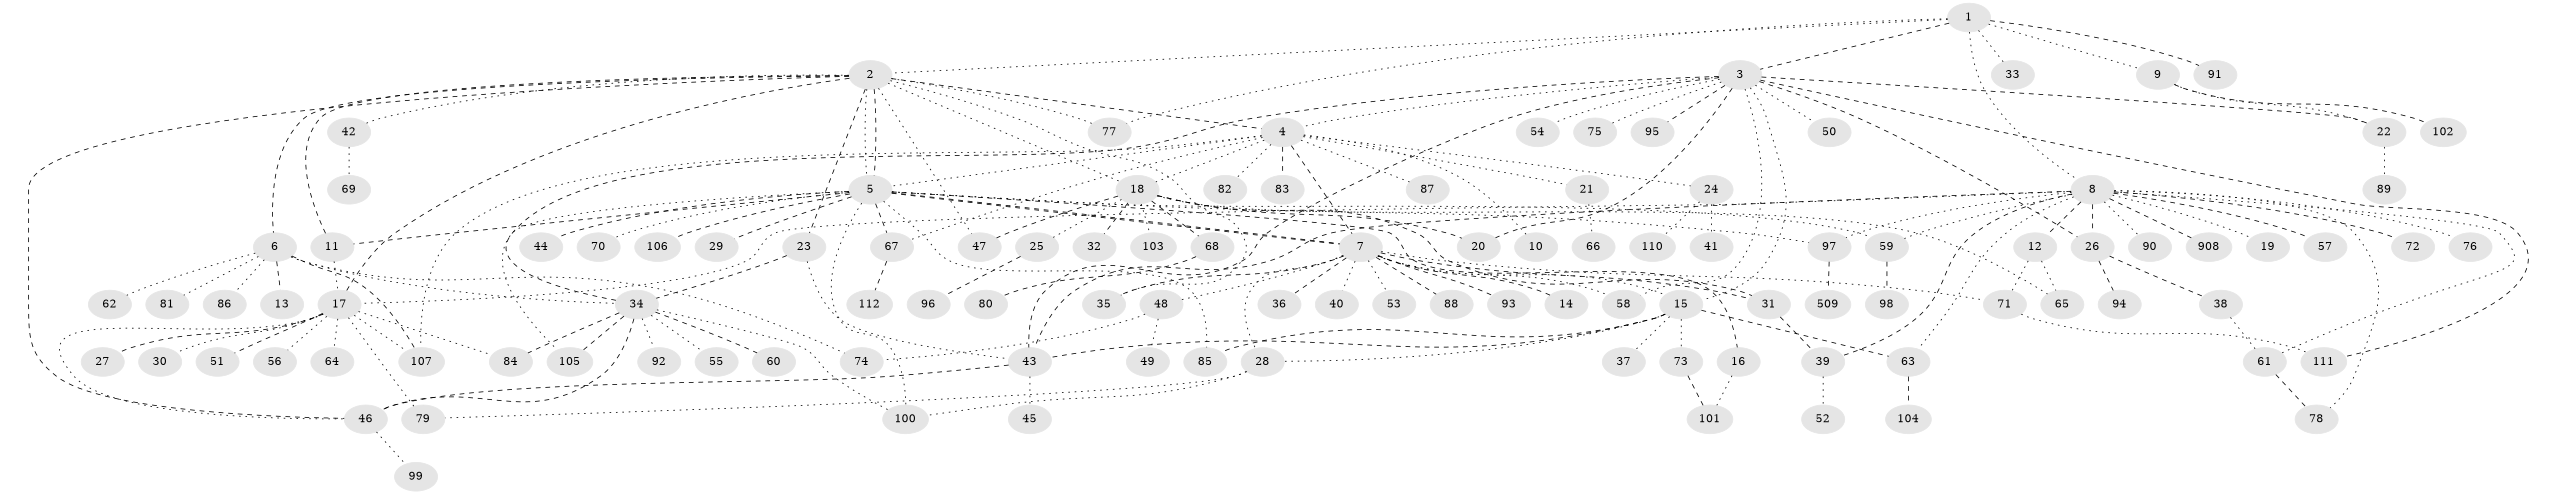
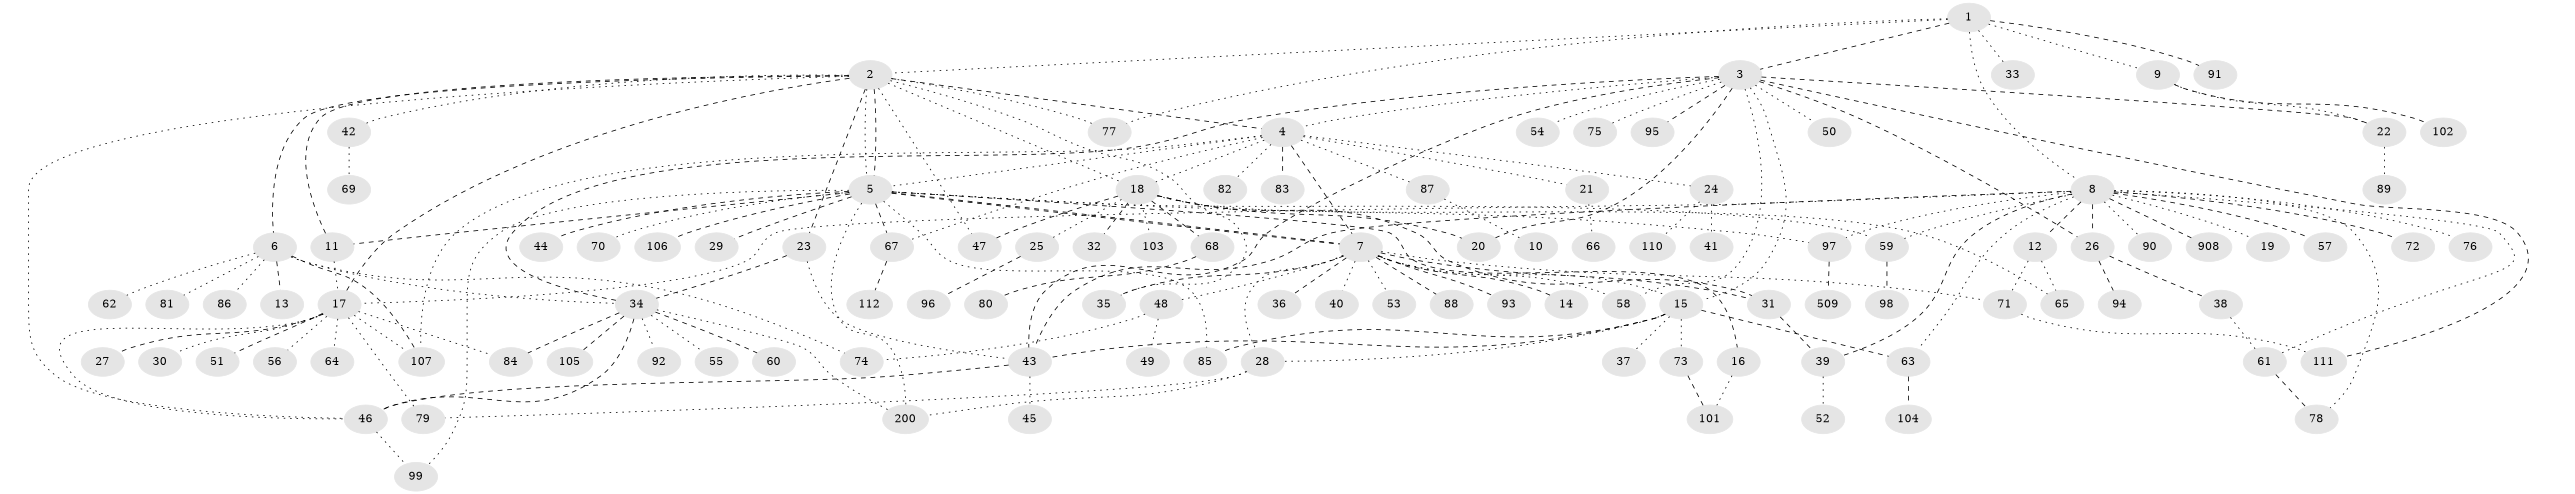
edge "2" -- "46": style dashed -> dotted
edge "4" -- "10": now "87" -- "10"
edge "5" -- "105": now "5" -- "99"
node "100": label "100" -> "200"
